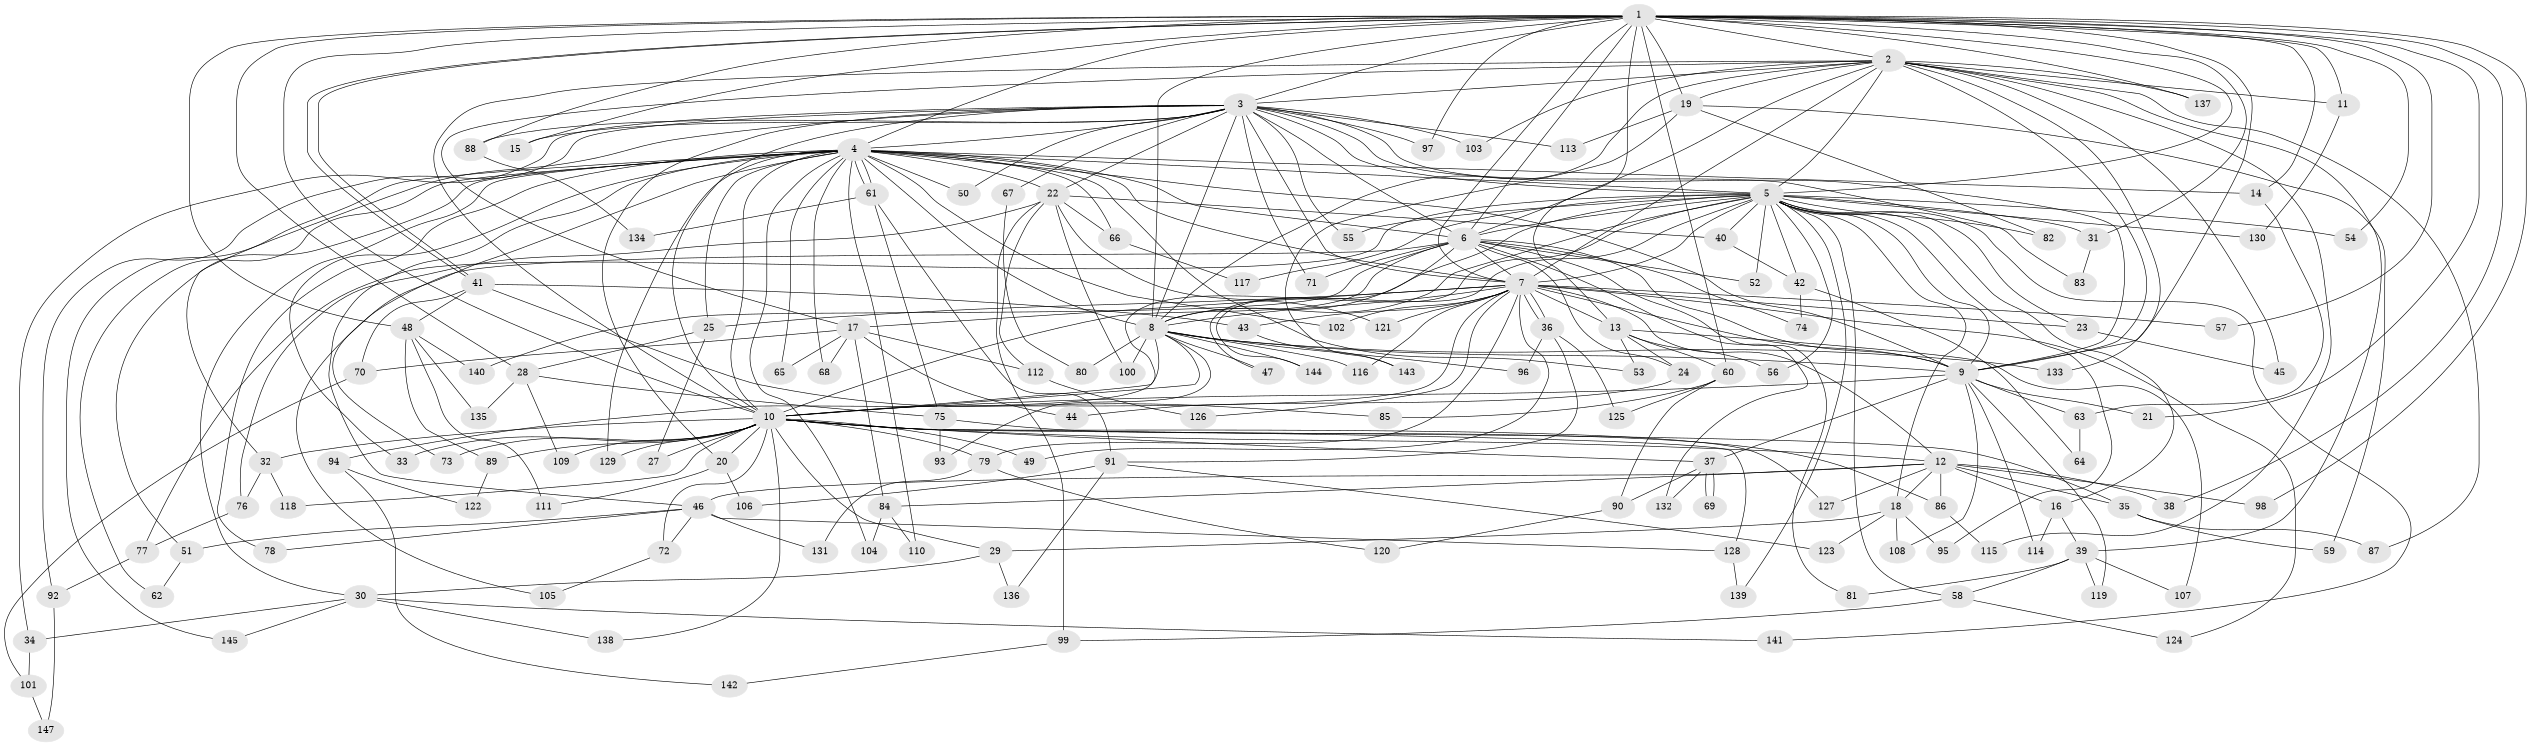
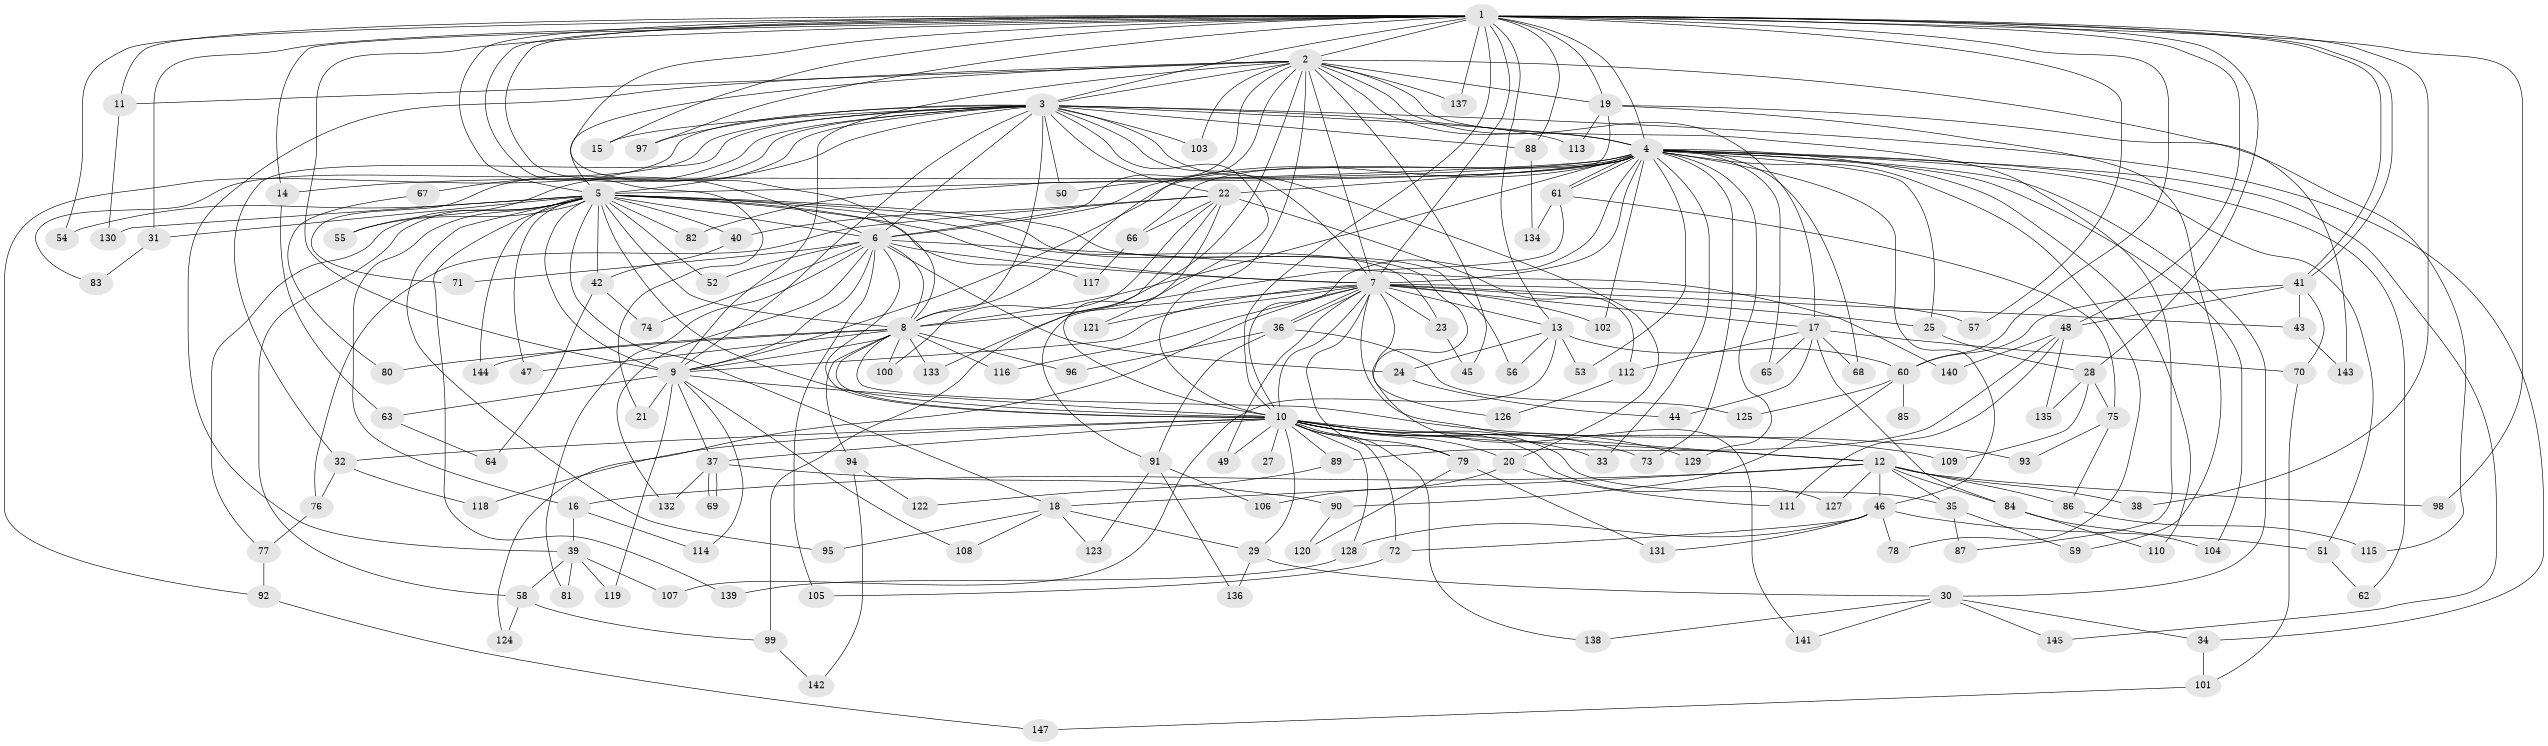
edge "2" -- "4": added
edge "25" -- "27": removed
edge "41" -- "85": now "41" -- "60"
